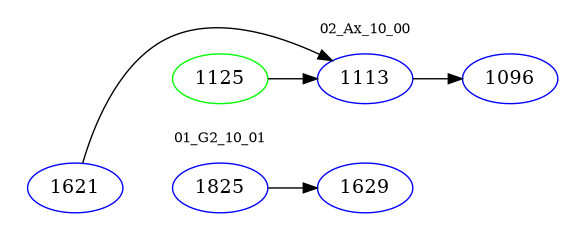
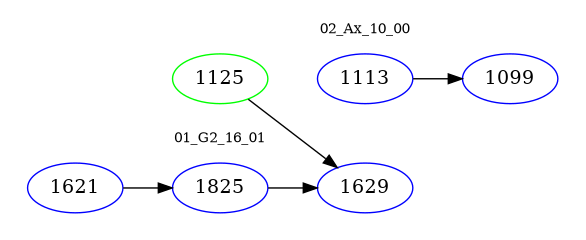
edge "1621" -> "1113": now "1621" -> "1825"
edge "1125" -> "1113": now "1125" -> "1629"
node "1096": label "1096" -> "1099"
cluster "01_G2_10_01": label "01_G2_10_01" -> "01_G2_16_01"
